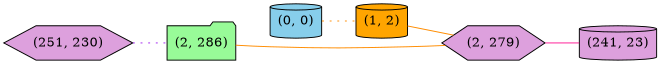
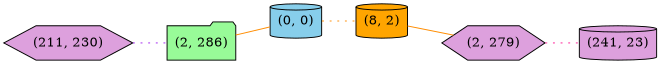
node "(1, 2)": label "(1, 2)" -> "(8, 2)"
node "(251, 230)": label "(251, 230)" -> "(211, 230)"
edge "(2, 279)" -- "(241, 23)": style solid -> dotted
edge "(2, 286)" -- "(2, 279)": now "(2, 286)" -- "(0, 0)"
